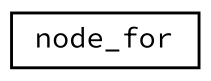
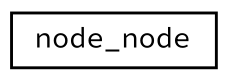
node "node_for": label "node_for" -> "node_node"
